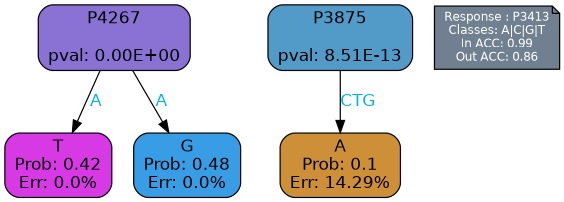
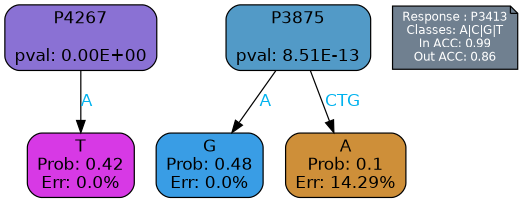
edge "P4267 pval: 0.00E+00" -> "G Prob: 0.48 Err: 0.0%": now "P3875 pval: 8.51E-13" -> "G Prob: 0.48 Err: 0.0%"
